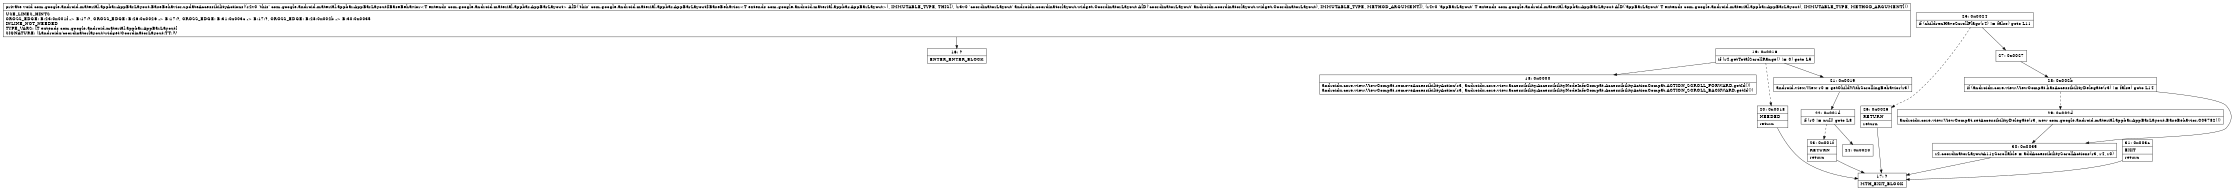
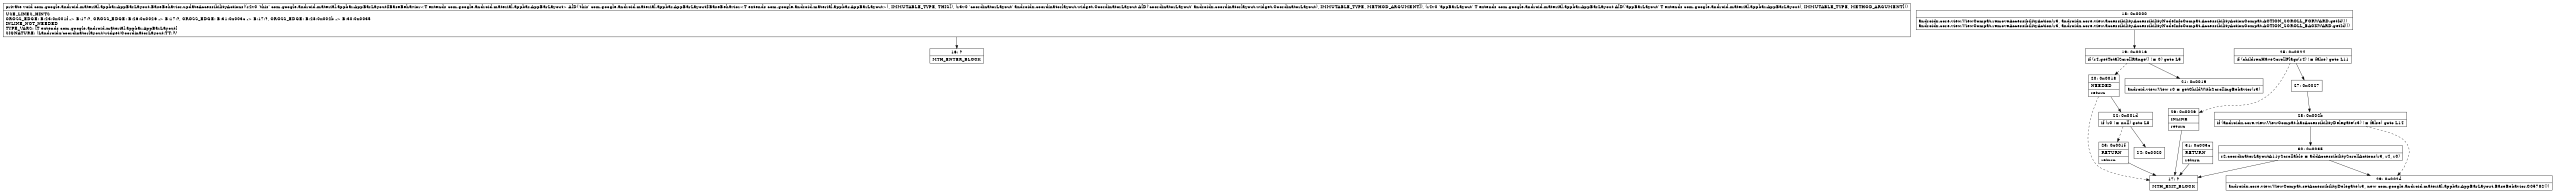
node "16: ?": text "ENTER_ENTER_BLOCK" -> "MTH_ENTER_BLOCK"
edge "19: 0x0016" -> "18: 0x0000": reversed
edge "21: 0x0019" -> "22: 0x001d": now "20: 0x0018" -> "22: 0x001d"
node "26: 0x0026": text "RETURN" -> "INLINE"
edge "29: 0x002d" -> "30: 0x0035": reversed
node "31: 0x003c": text "EXIT" -> "RETURN"
edge "20: 0x0018" -> "17: ?": style solid -> dashed
